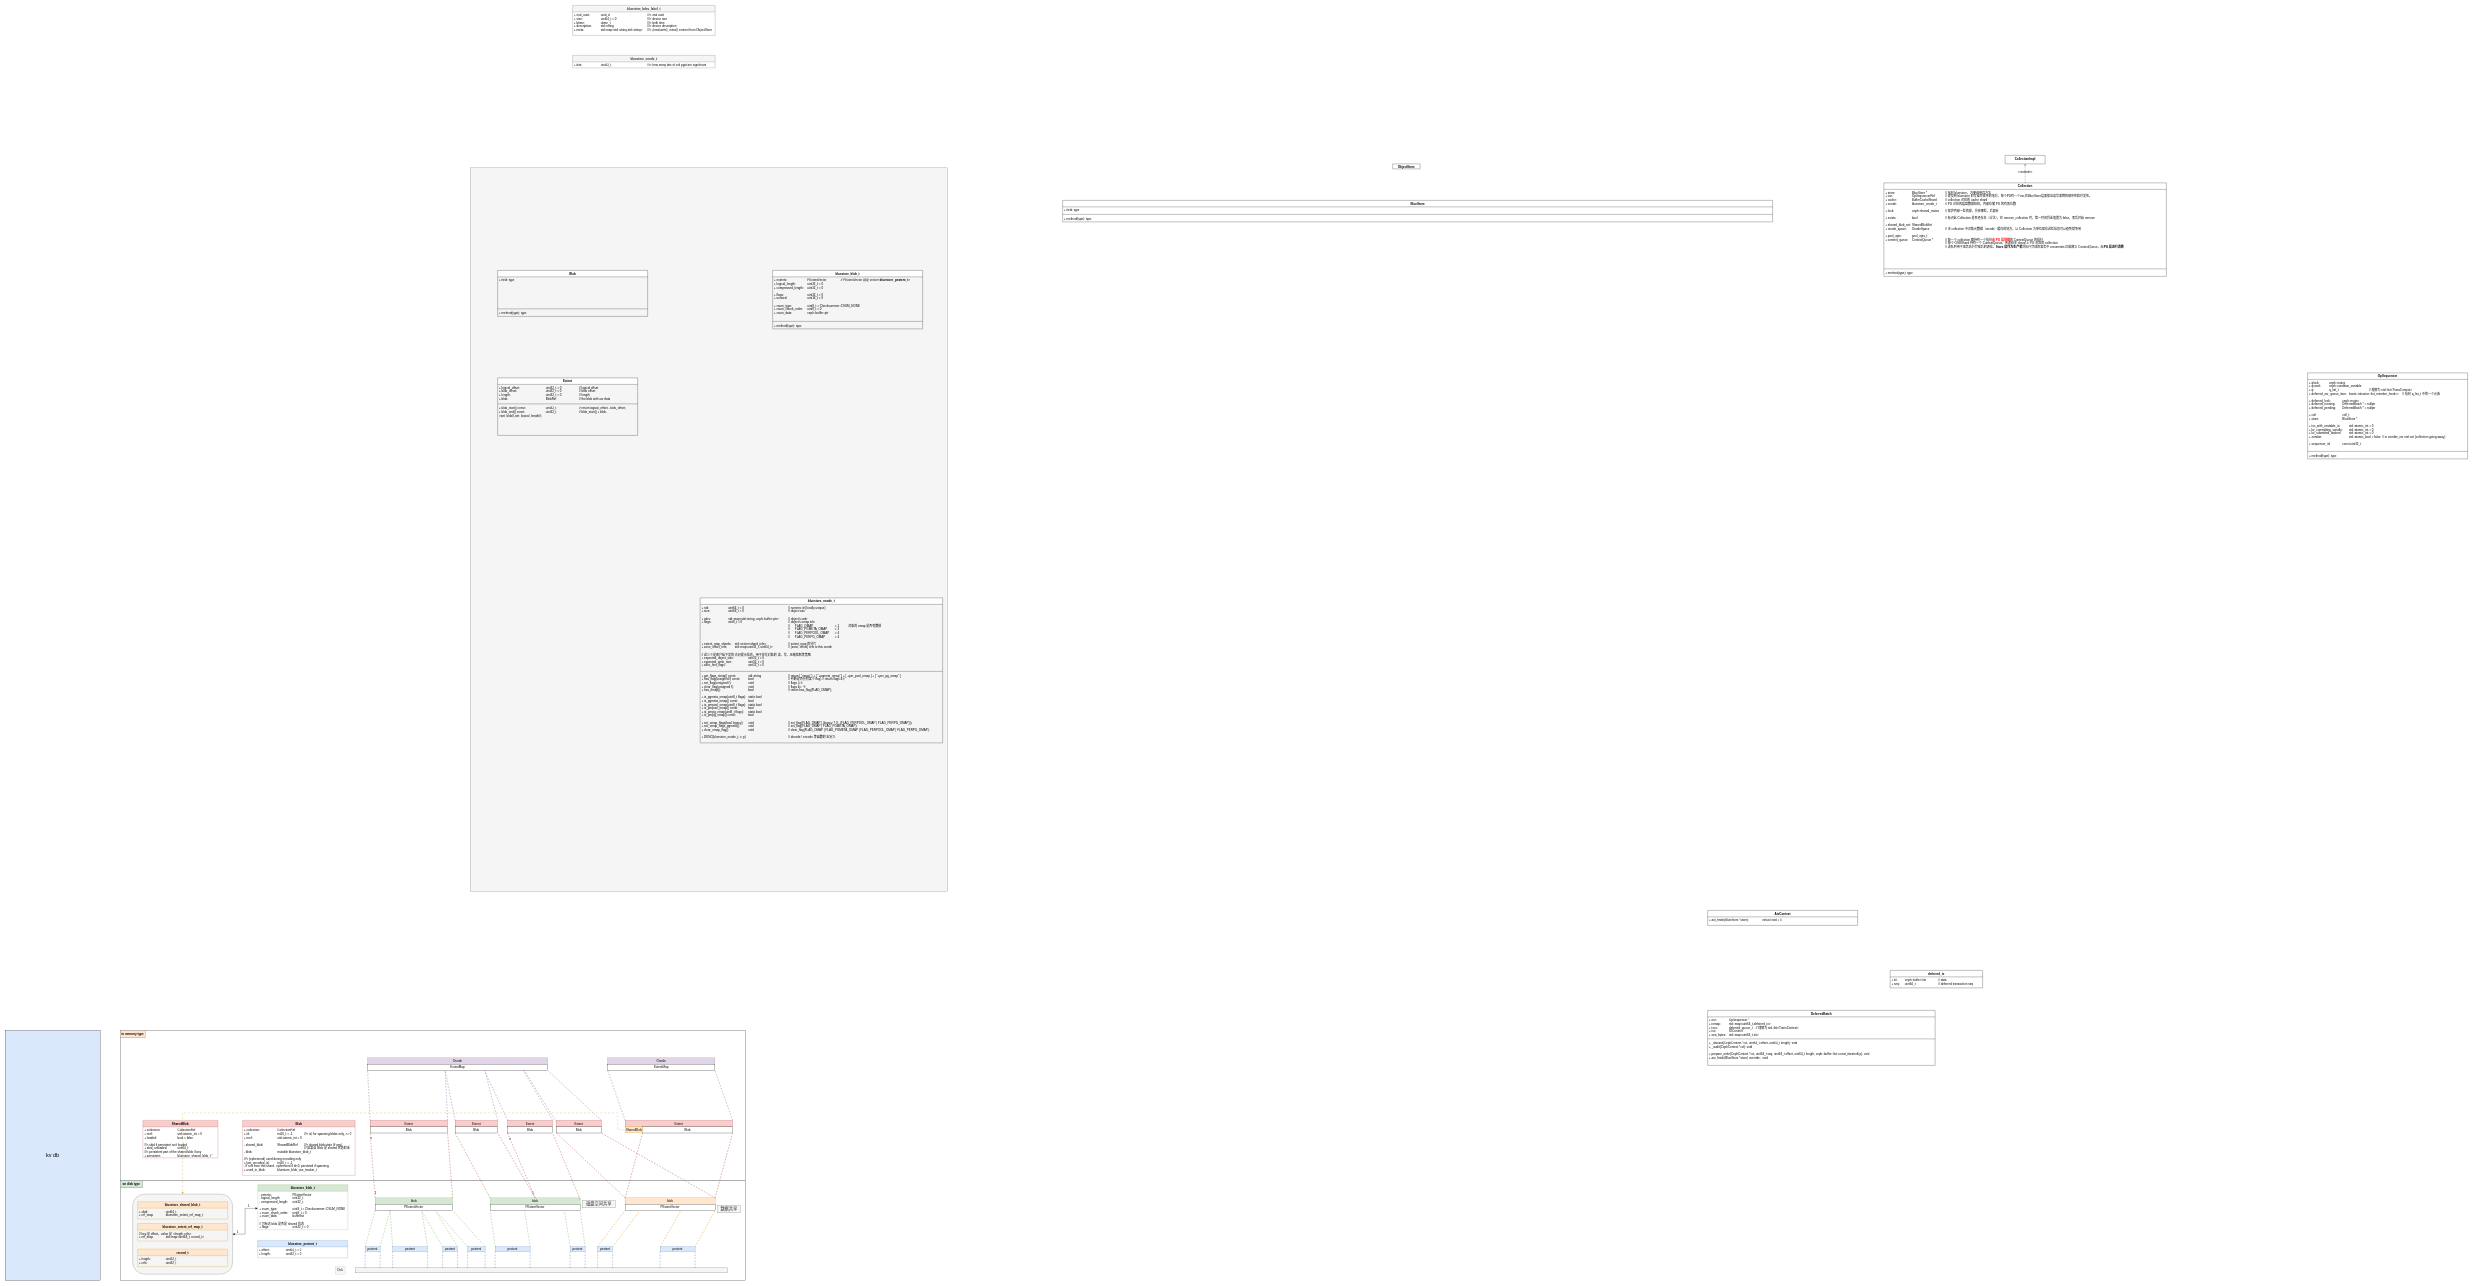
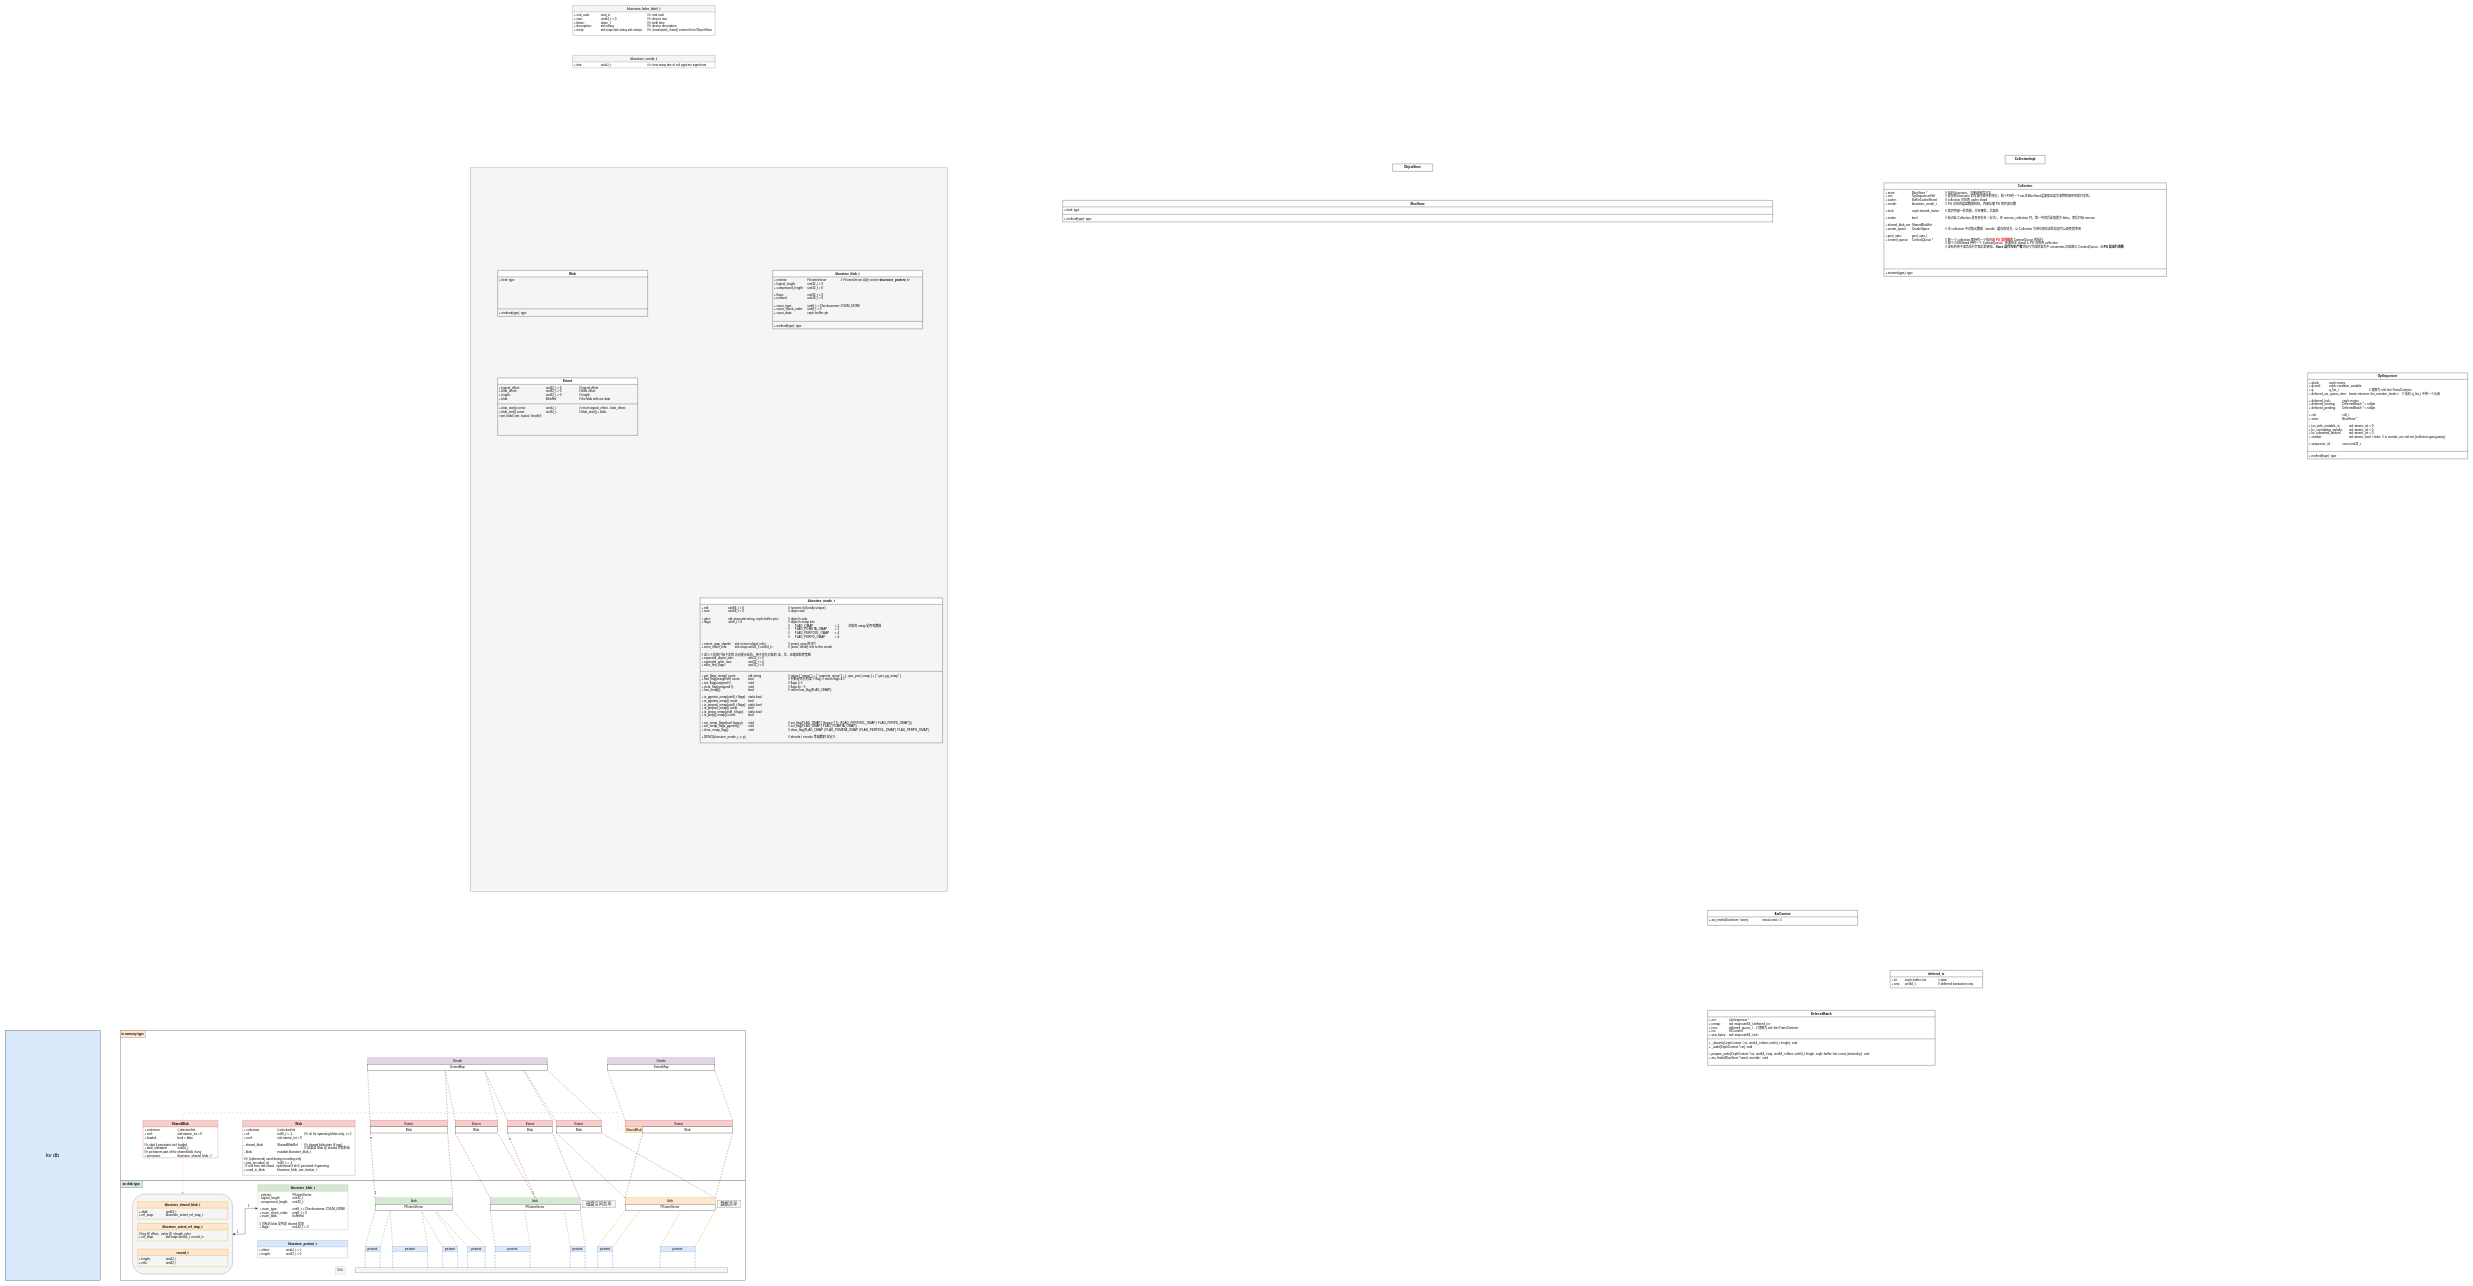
node "ObjectStore": size 28x5 -> 40x8
edge "Collection" -> "CollectionImpl": removed, label "<<extend>>"
node "数据共享": moved (729, 1209) -> (729, 1204)
